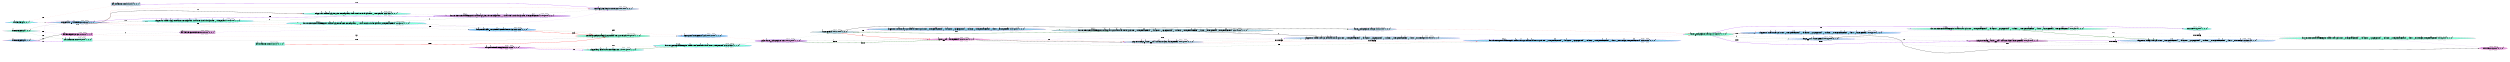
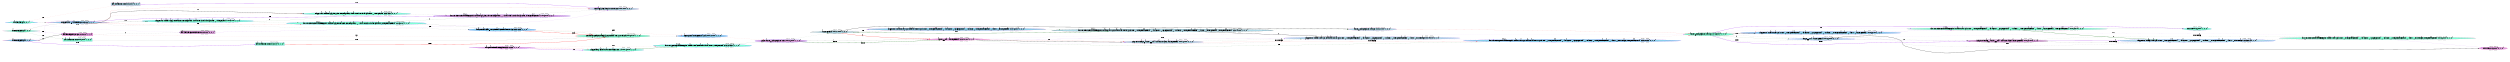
edge "startRemoteAccessVpn['0', '1', '0']" -> "final VirtualRouter router@@@2@@@['1', '0', '0']": now "startRemoteAccessVpn['0', '1', '0']" -> "final VirtualRouter router@@@2@@@['0', '1', '0']"
